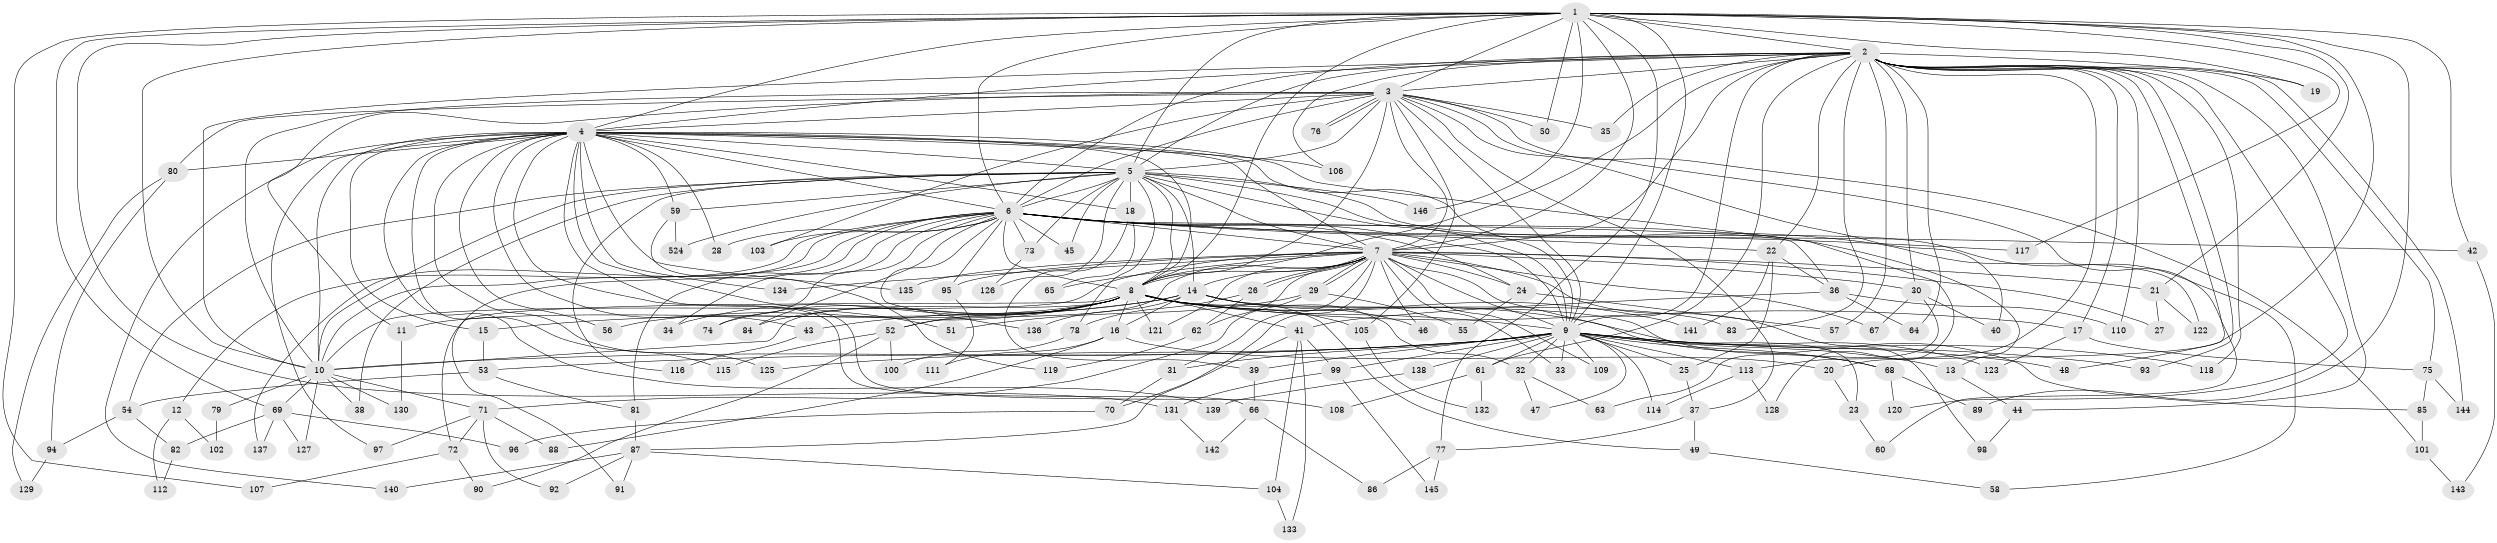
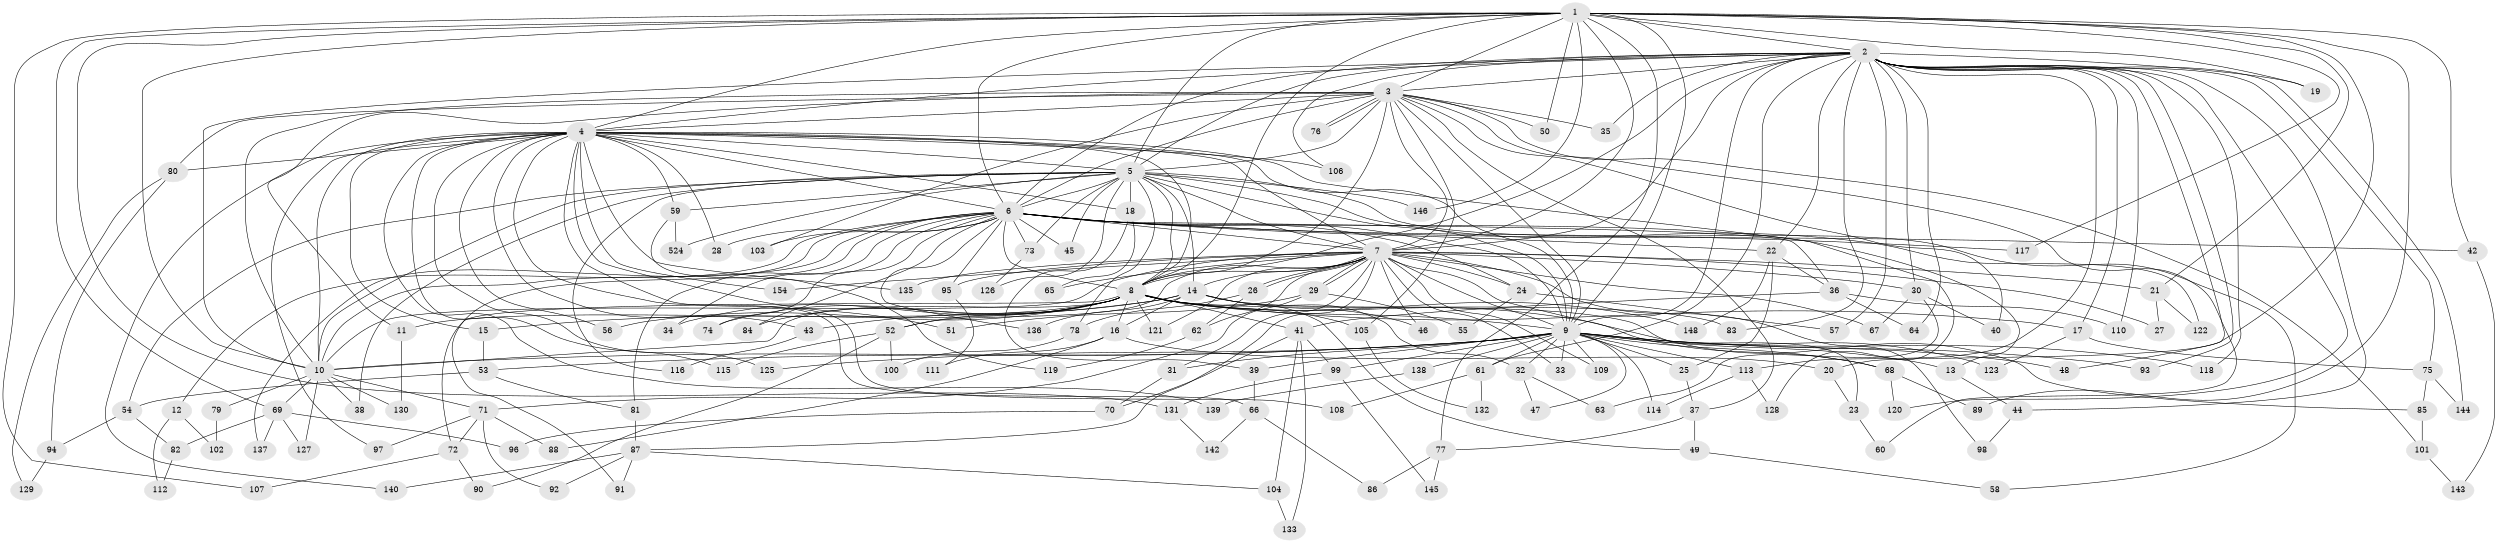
node "134": label "134" -> "154"
node "141": label "141" -> "148"
